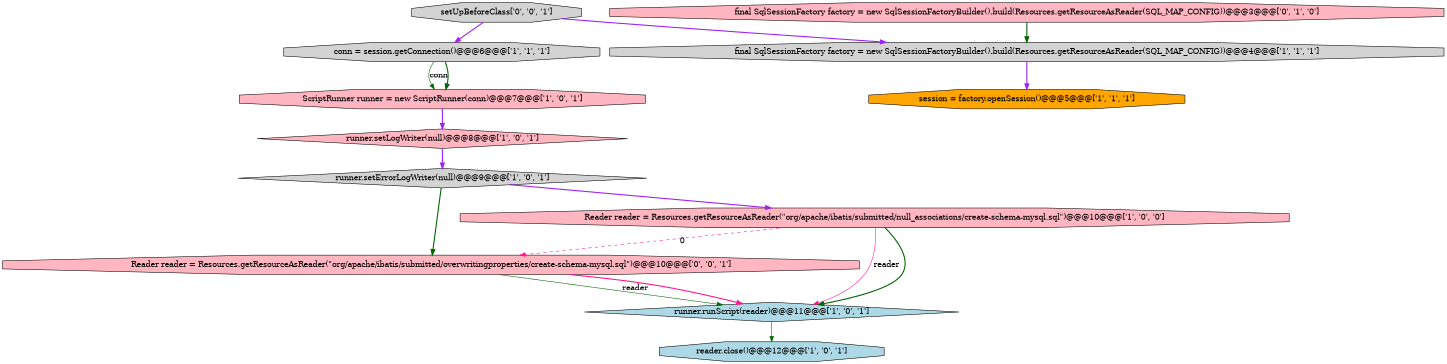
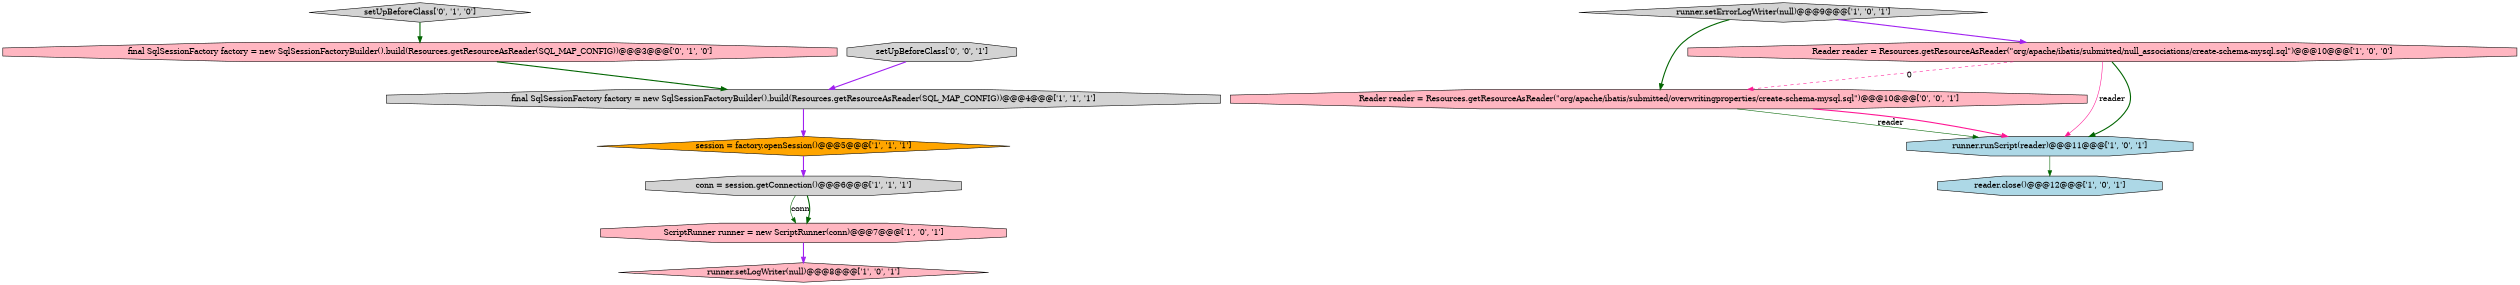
node "setUpBeforeClass['0', '1', '0']": added
edge "setUpBeforeClass['0', '0', '1']" -> "conn = session.getConnection()@@@6@@@['1', '1', '1']": now "session = factory.openSession()@@@5@@@['1', '1', '1']" -> "conn = session.getConnection()@@@6@@@['1', '1', '1']"
node "session = factory.openSession()@@@5@@@['1', '1', '1']": shape octagon -> diamond
edge "runner.setLogWriter(null)@@@8@@@['1', '0', '1']" -> "runner.setErrorLogWriter(null)@@@9@@@['1', '0', '1']": removed
node "runner.runScript(reader)@@@11@@@['1', '0', '1']": shape diamond -> octagon
